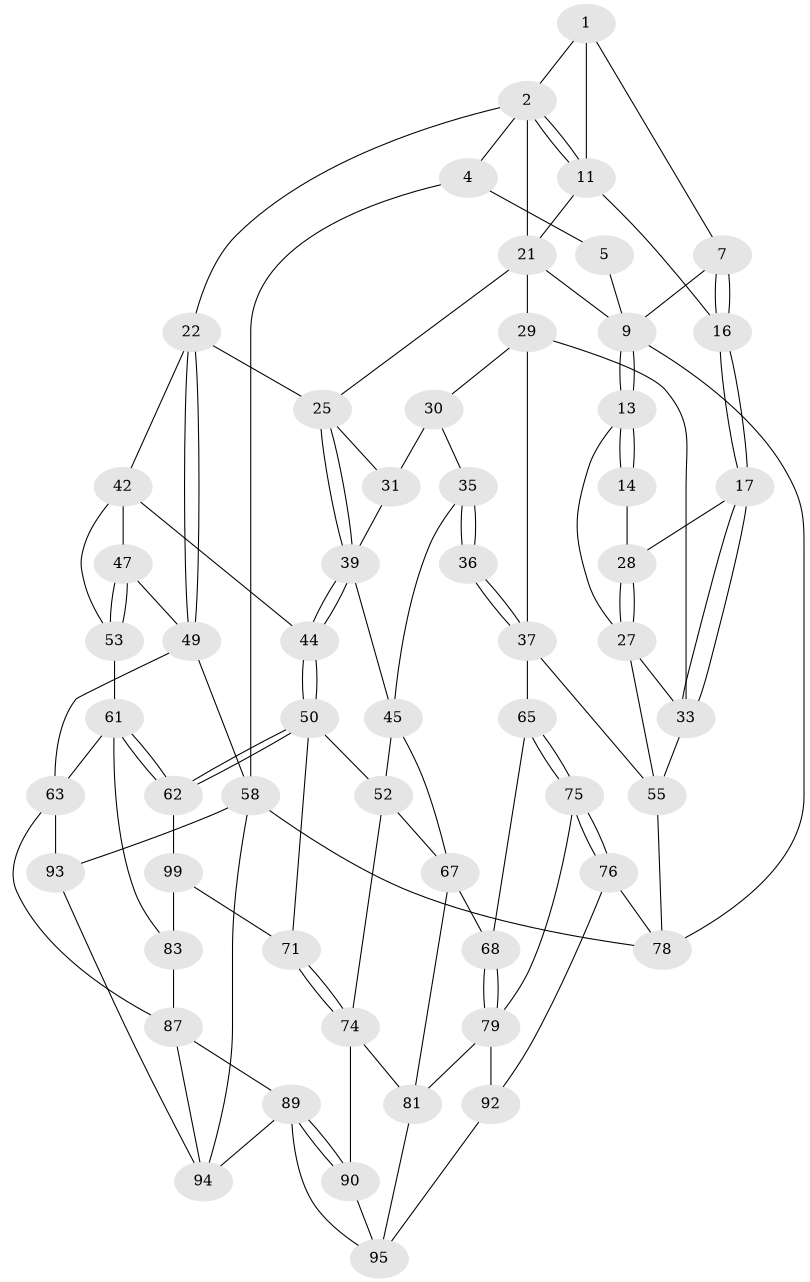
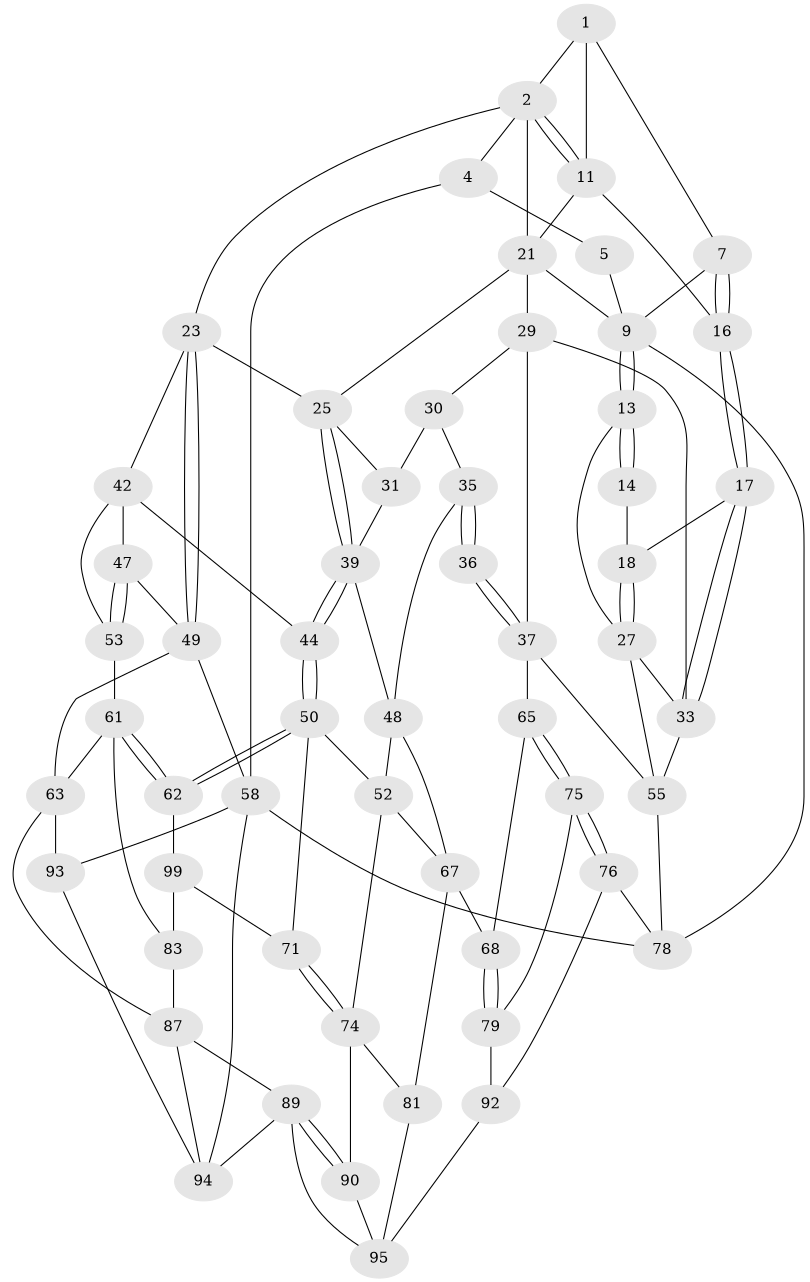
node "22": label "22" -> "23"
node "28": label "28" -> "18"
node "45": label "45" -> "48"
edge "79" -- "81": removed
